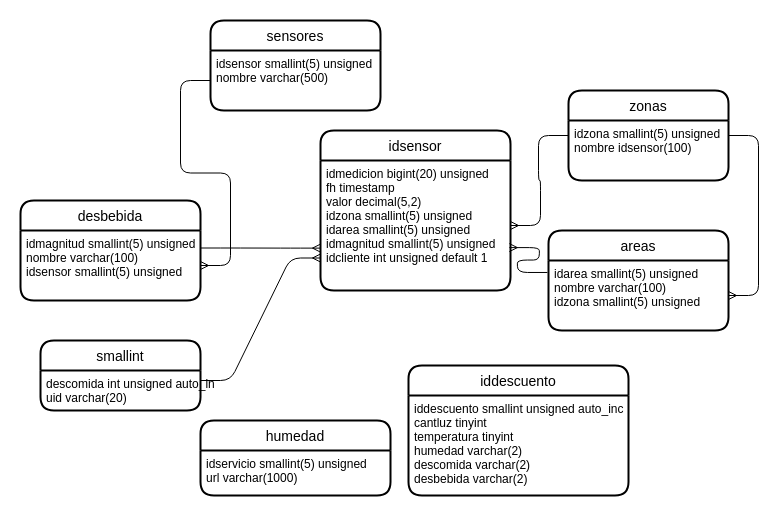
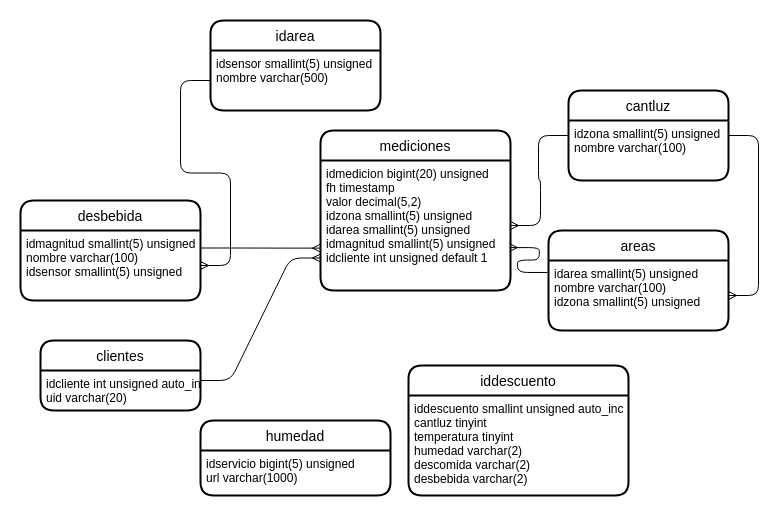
node "sensores": label "sensores" -> "idarea"
node "zonas": label "zonas" -> "cantluz"
node "idzona smallint(5) unsigned nombre idsensor(100)": label "idzona smallint(5) unsigned nombre idsensor(100)" -> "idzona smallint(5) unsigned nombre varchar(100)"
node "idsensor": label "idsensor" -> "mediciones"
node "smallint": label "smallint" -> "clientes"
node "descomida int unsigned auto_in uid varchar(20)": label "descomida int unsigned auto_in uid varchar(20)" -> "idcliente int unsigned auto_in uid varchar(20)"
node "idservicio smallint(5) unsigned url varchar(1000)": label "idservicio smallint(5) unsigned url varchar(1000)" -> "idservicio bigint(5) unsigned url varchar(1000)"
